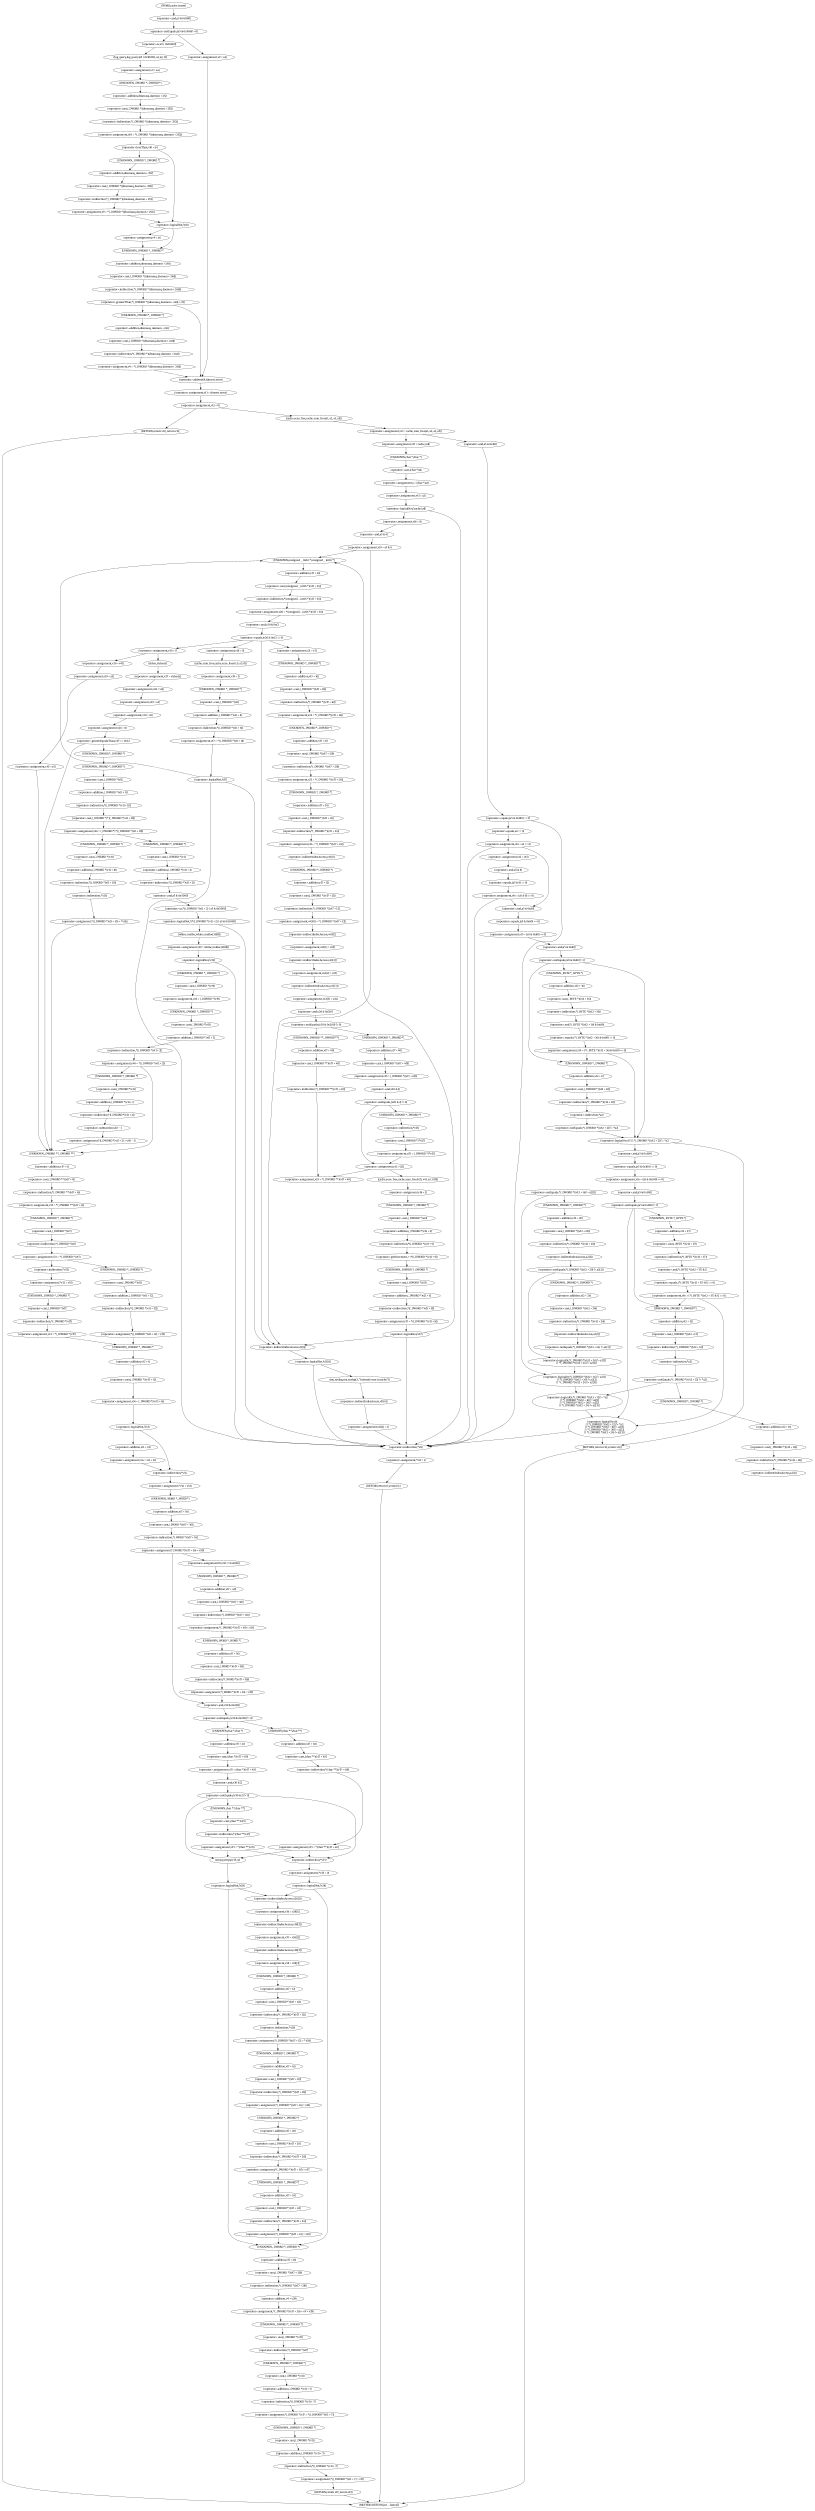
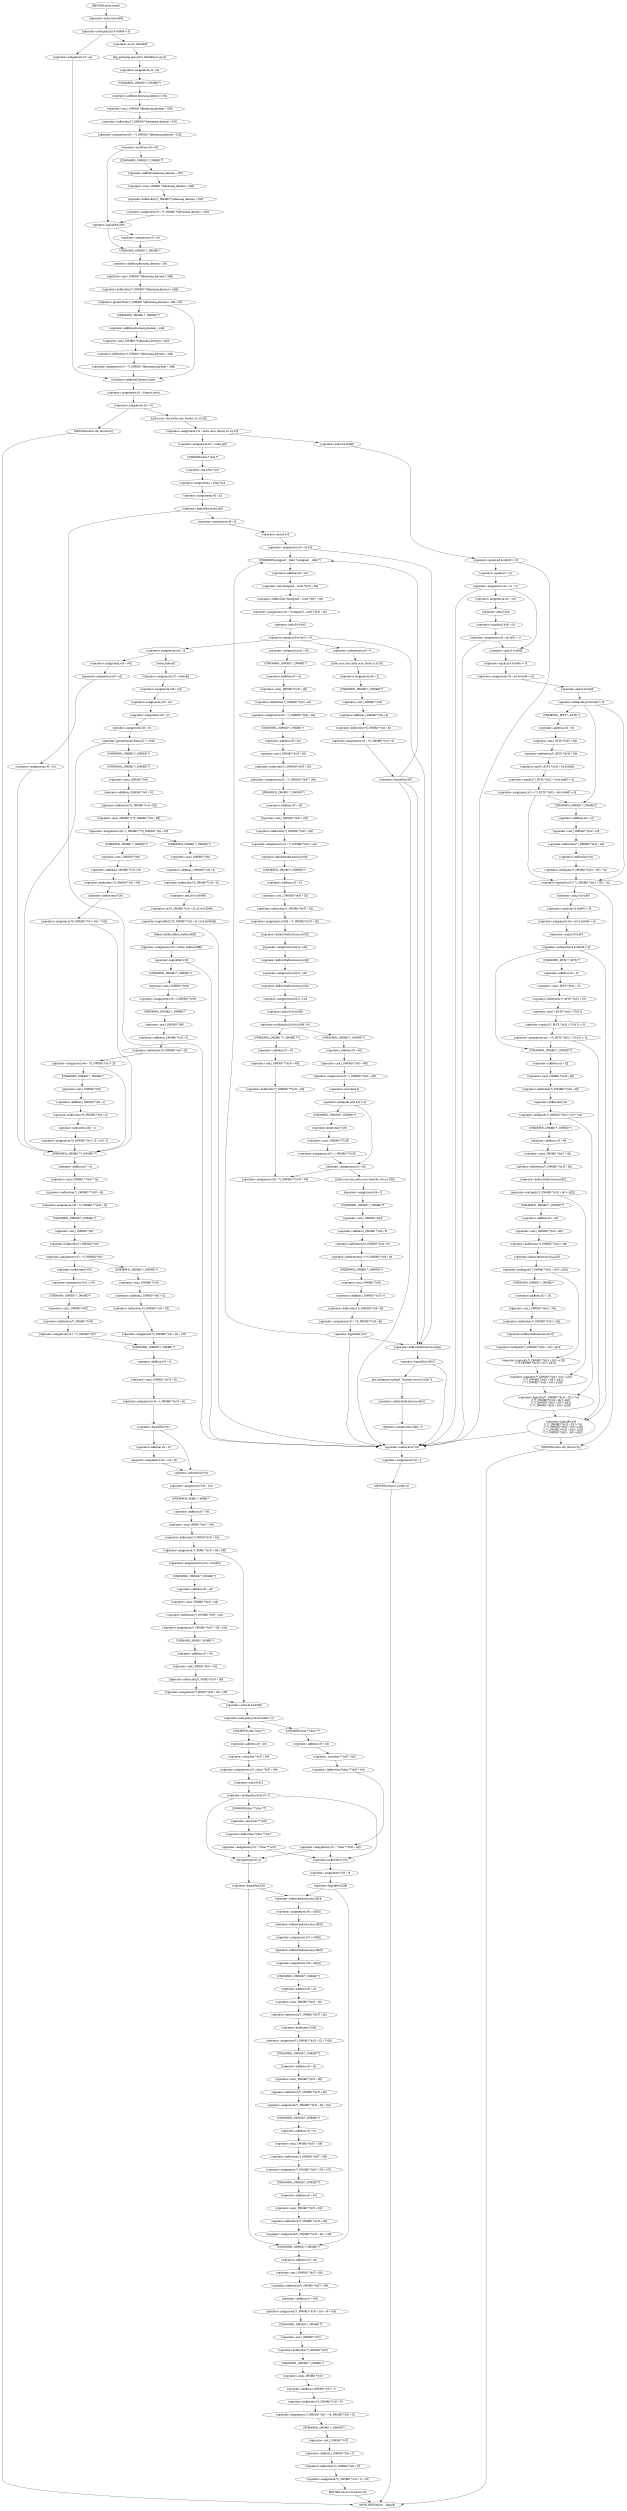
node "(WORD,cache_insert)": label "(WORD,cache_insert)" -> "(METHOD,cache_insert)"
edge "(<operator>.indirectIndexAccess,a2[1])" -> "(<operator>.notEquals,*(_DWORD *)(v12 + 16) != a2[1])": added
node "(METHOD_RETURN,int __fastcall)": label "(METHOD_RETURN,int __fastcall)" -> "(BYTE_RETURN,int __fastcall)"
